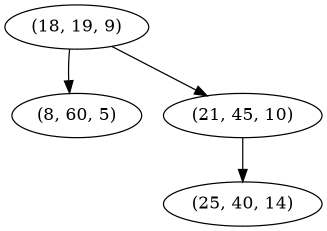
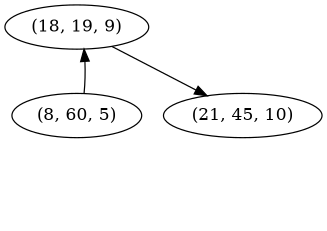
edge "(18, 19, 9)" -> "(8, 60, 5)": reversed
node "(25, 40, 14)": removed
